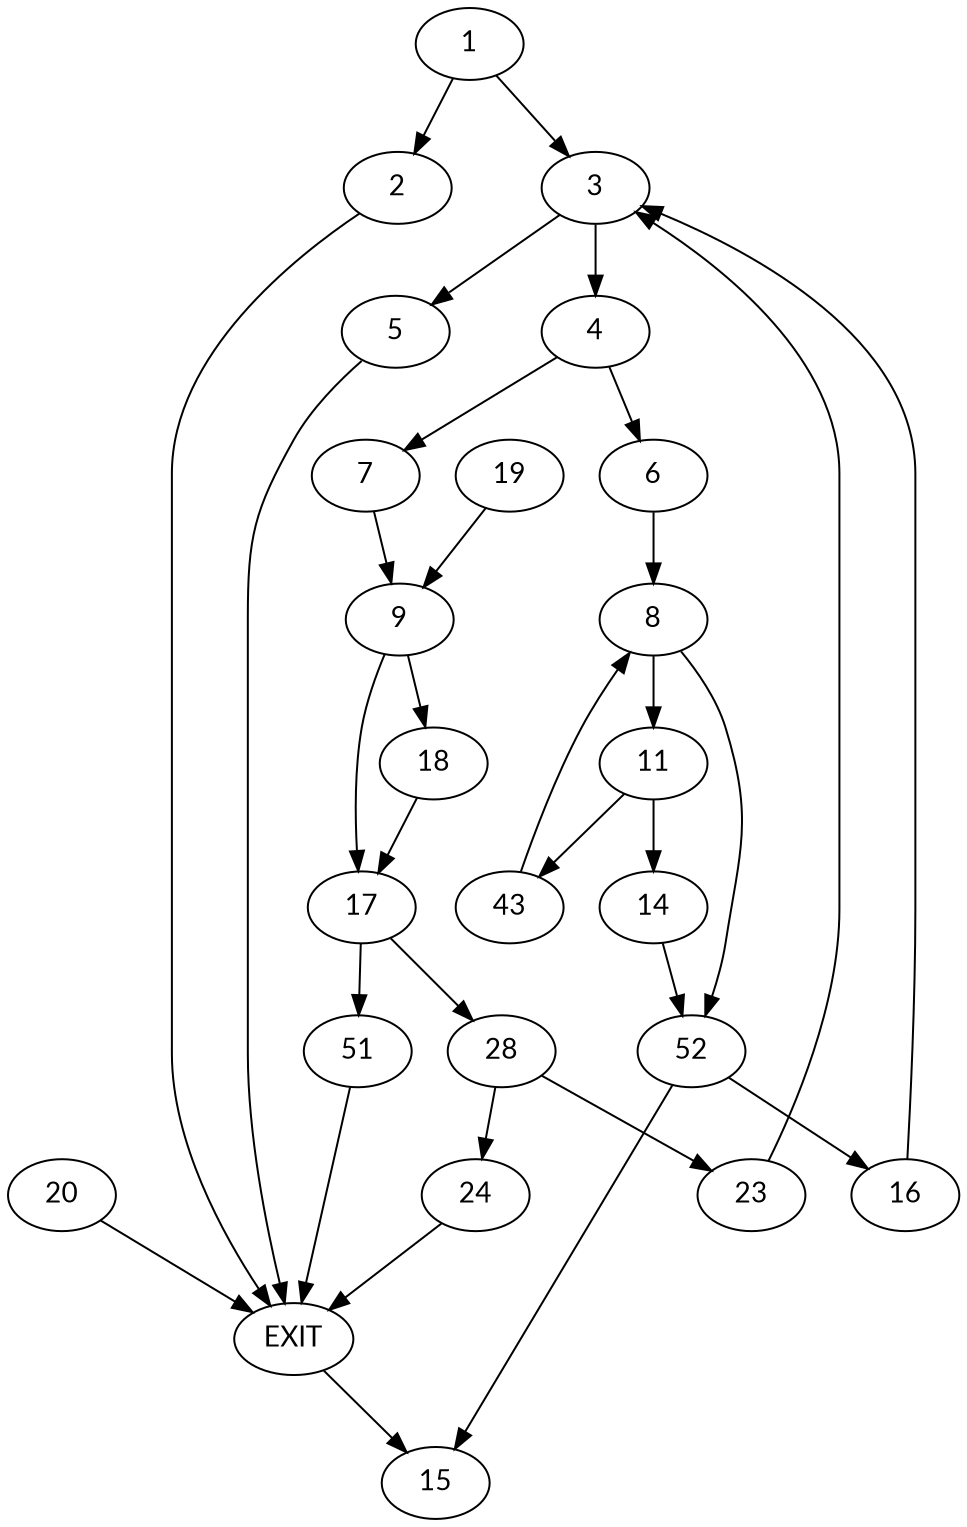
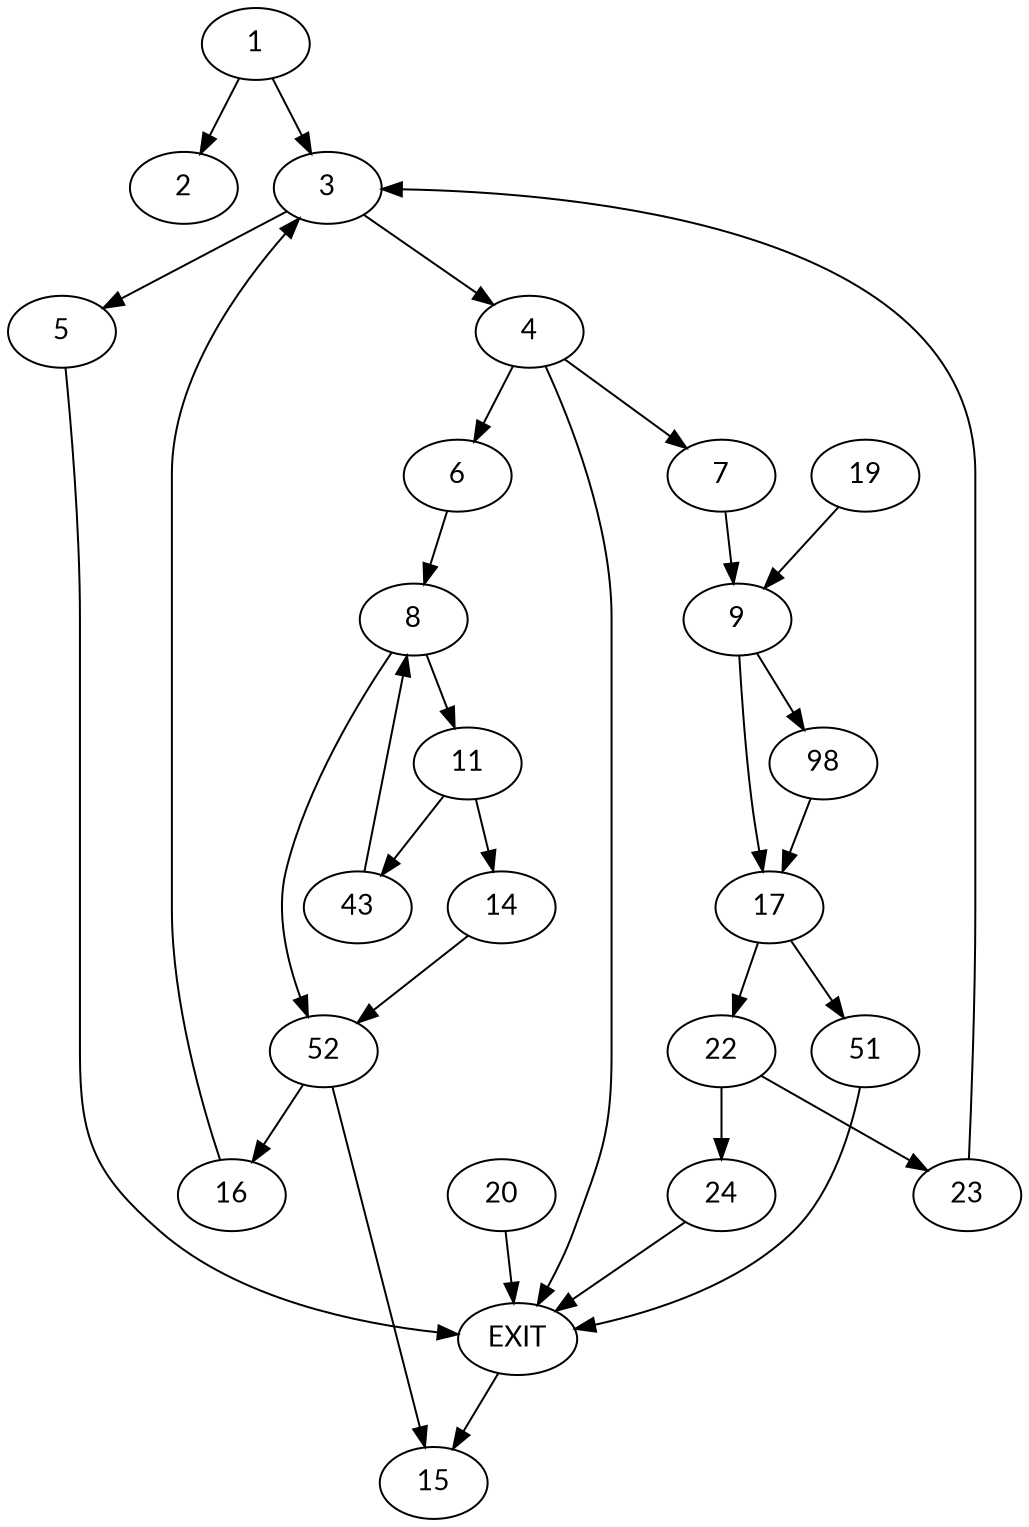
edge "2" -> "EXIT": now "4" -> "EXIT"
node "18": label "18" -> "98"
node "28": label "28" -> "22"
